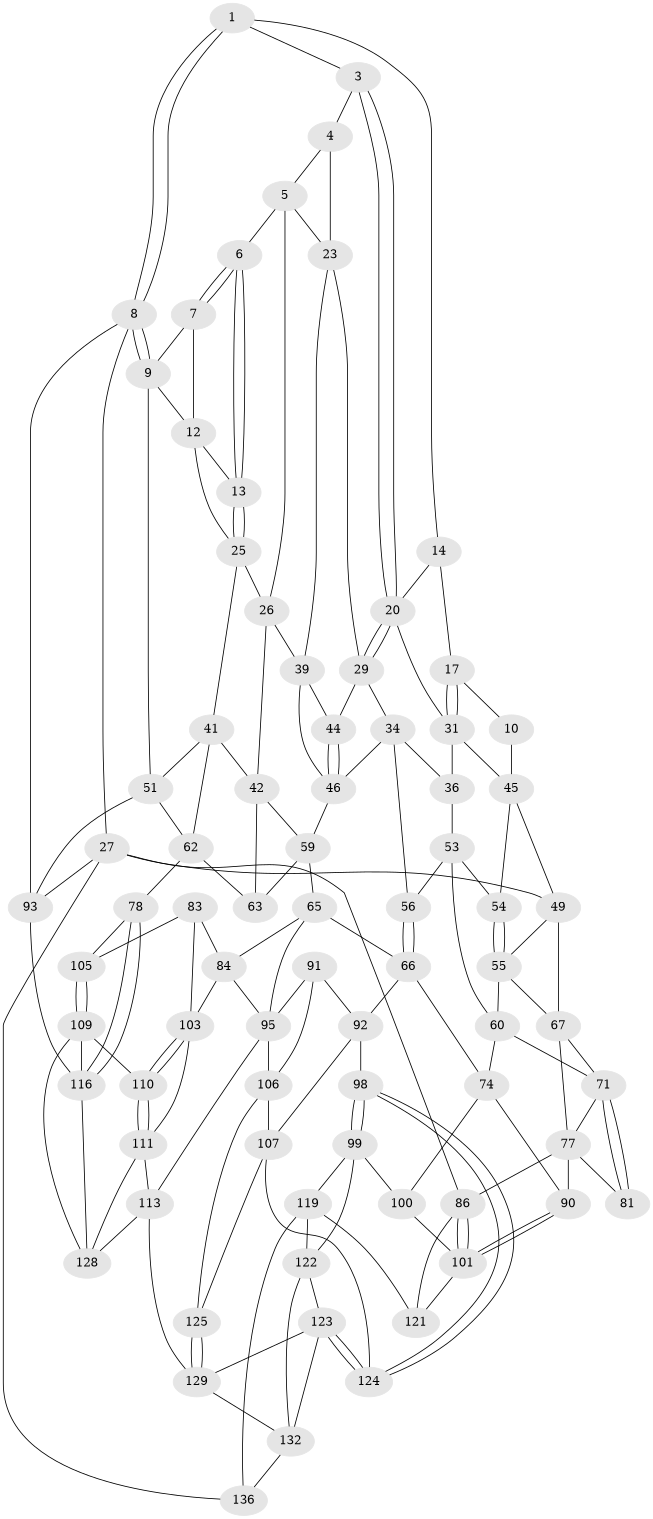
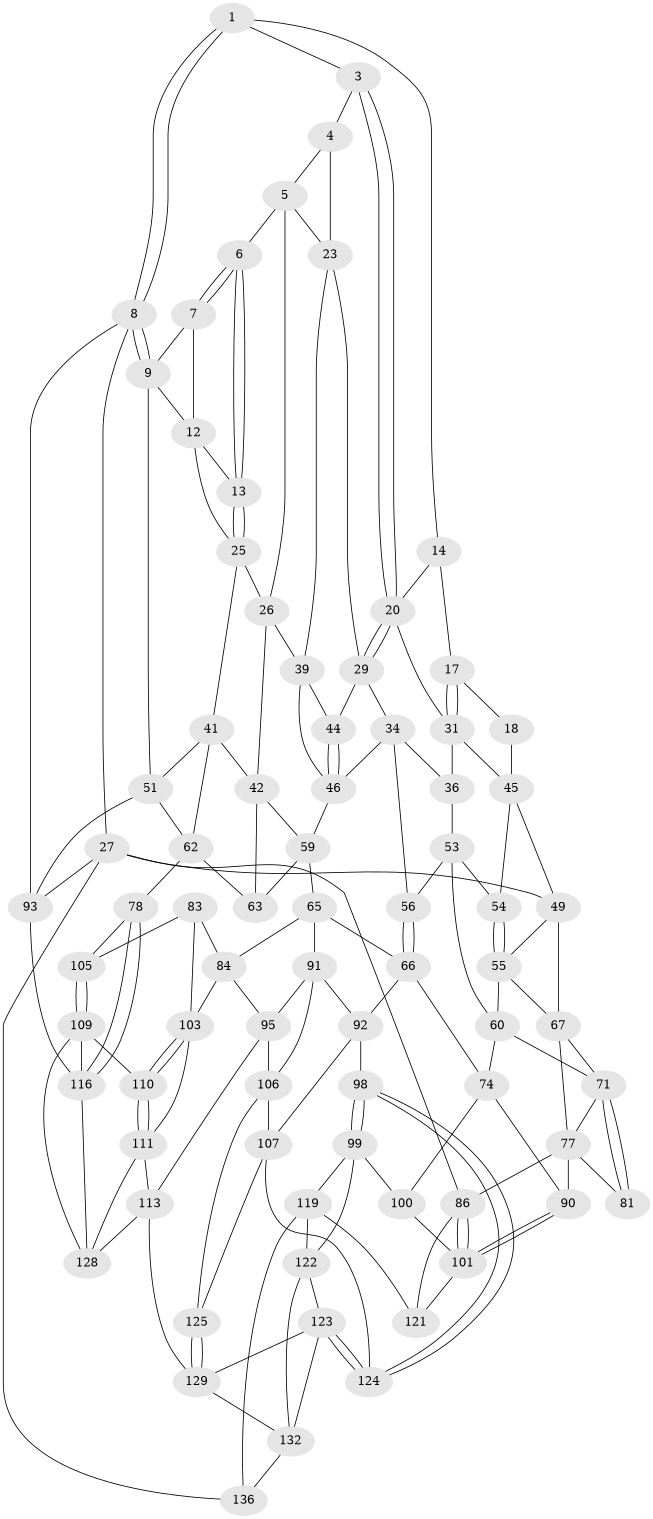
node "10": label "10" -> "18"
edge "65" -- "95": now "65" -- "91"
